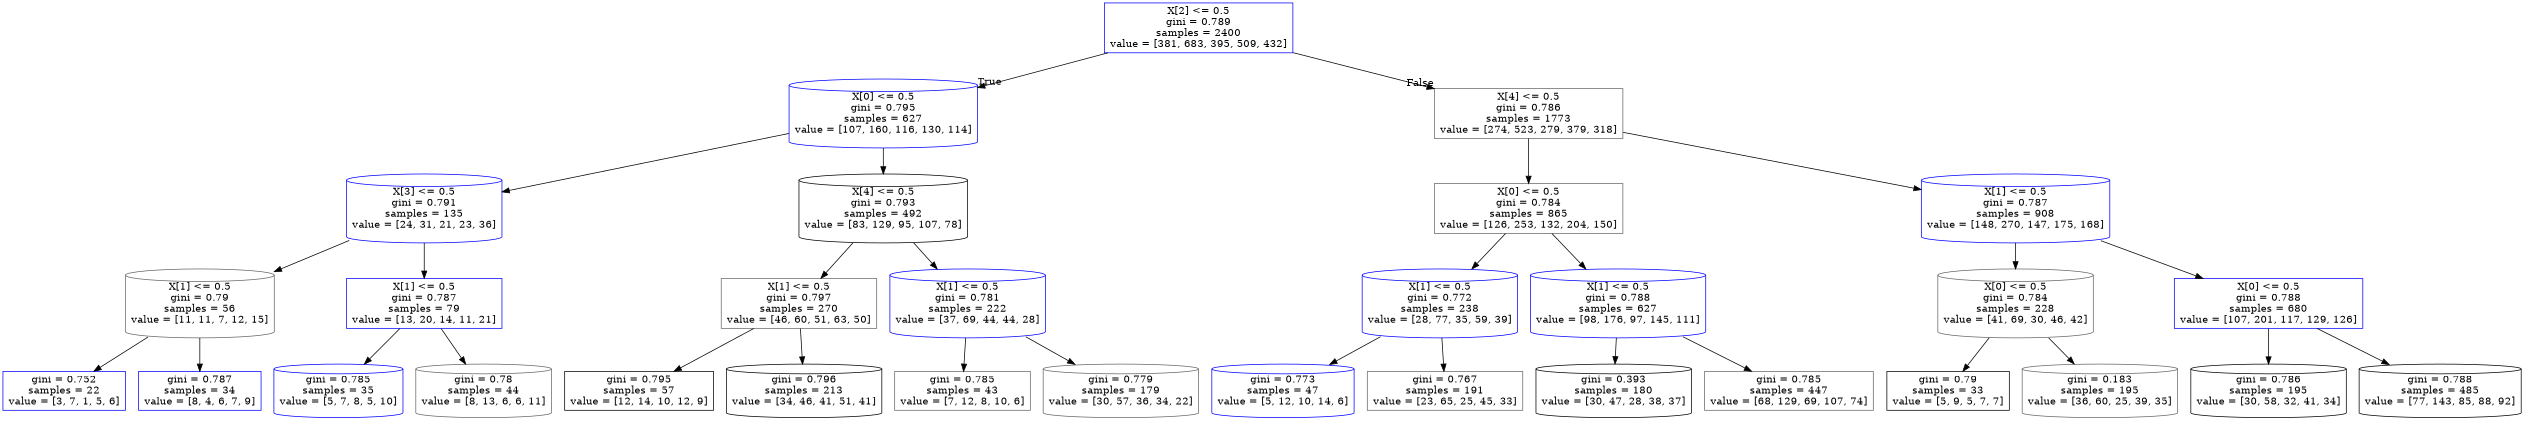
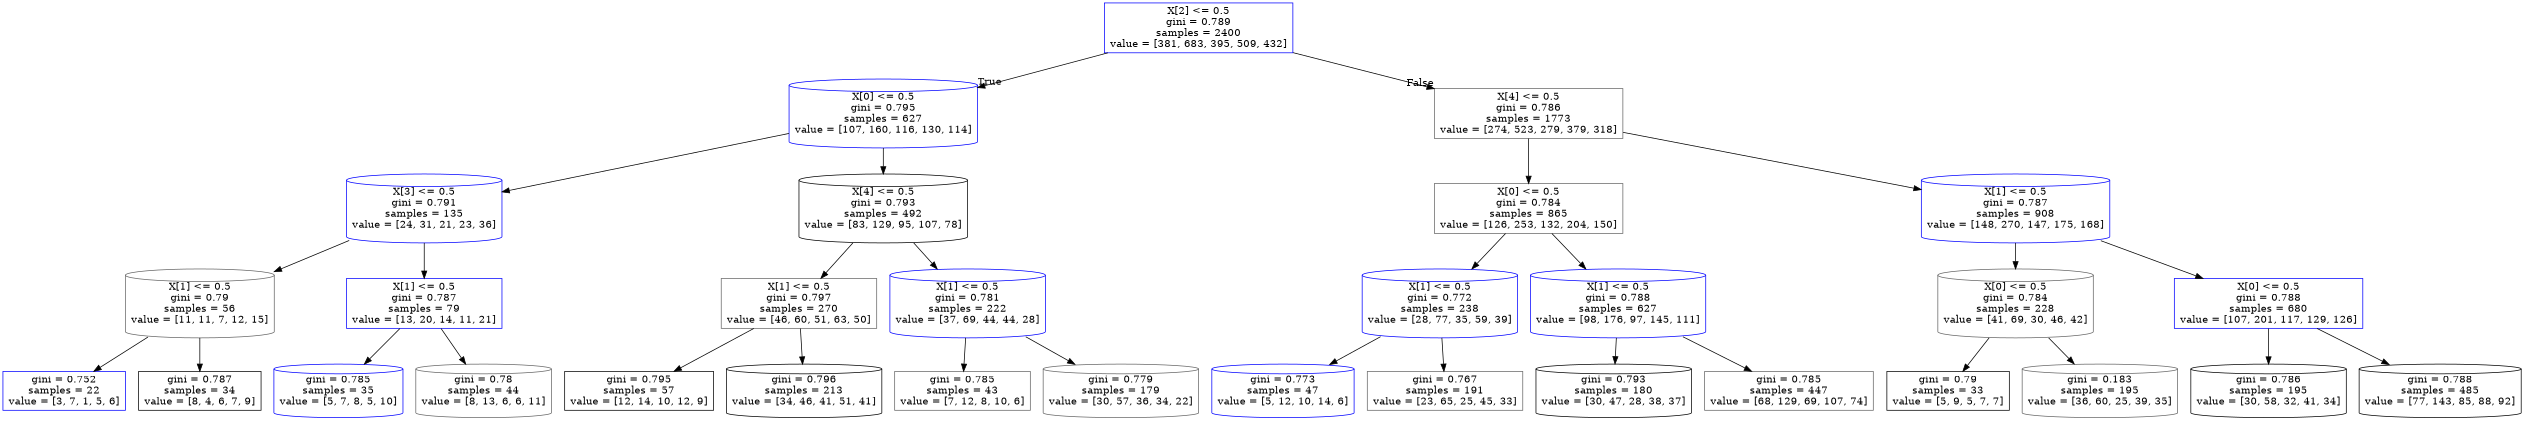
node "gini = 0.787 samples = 34 value = [8, 4, 6, 7, 9]": color blue -> black
node "gini = 0.393 samples = 180 value = [30, 47, 28, 38, 37]": label "gini = 0.393 samples = 180 value = [30, 47, 28, 38, 37]" -> "gini = 0.793 samples = 180 value = [30, 47, 28, 38, 37]"
